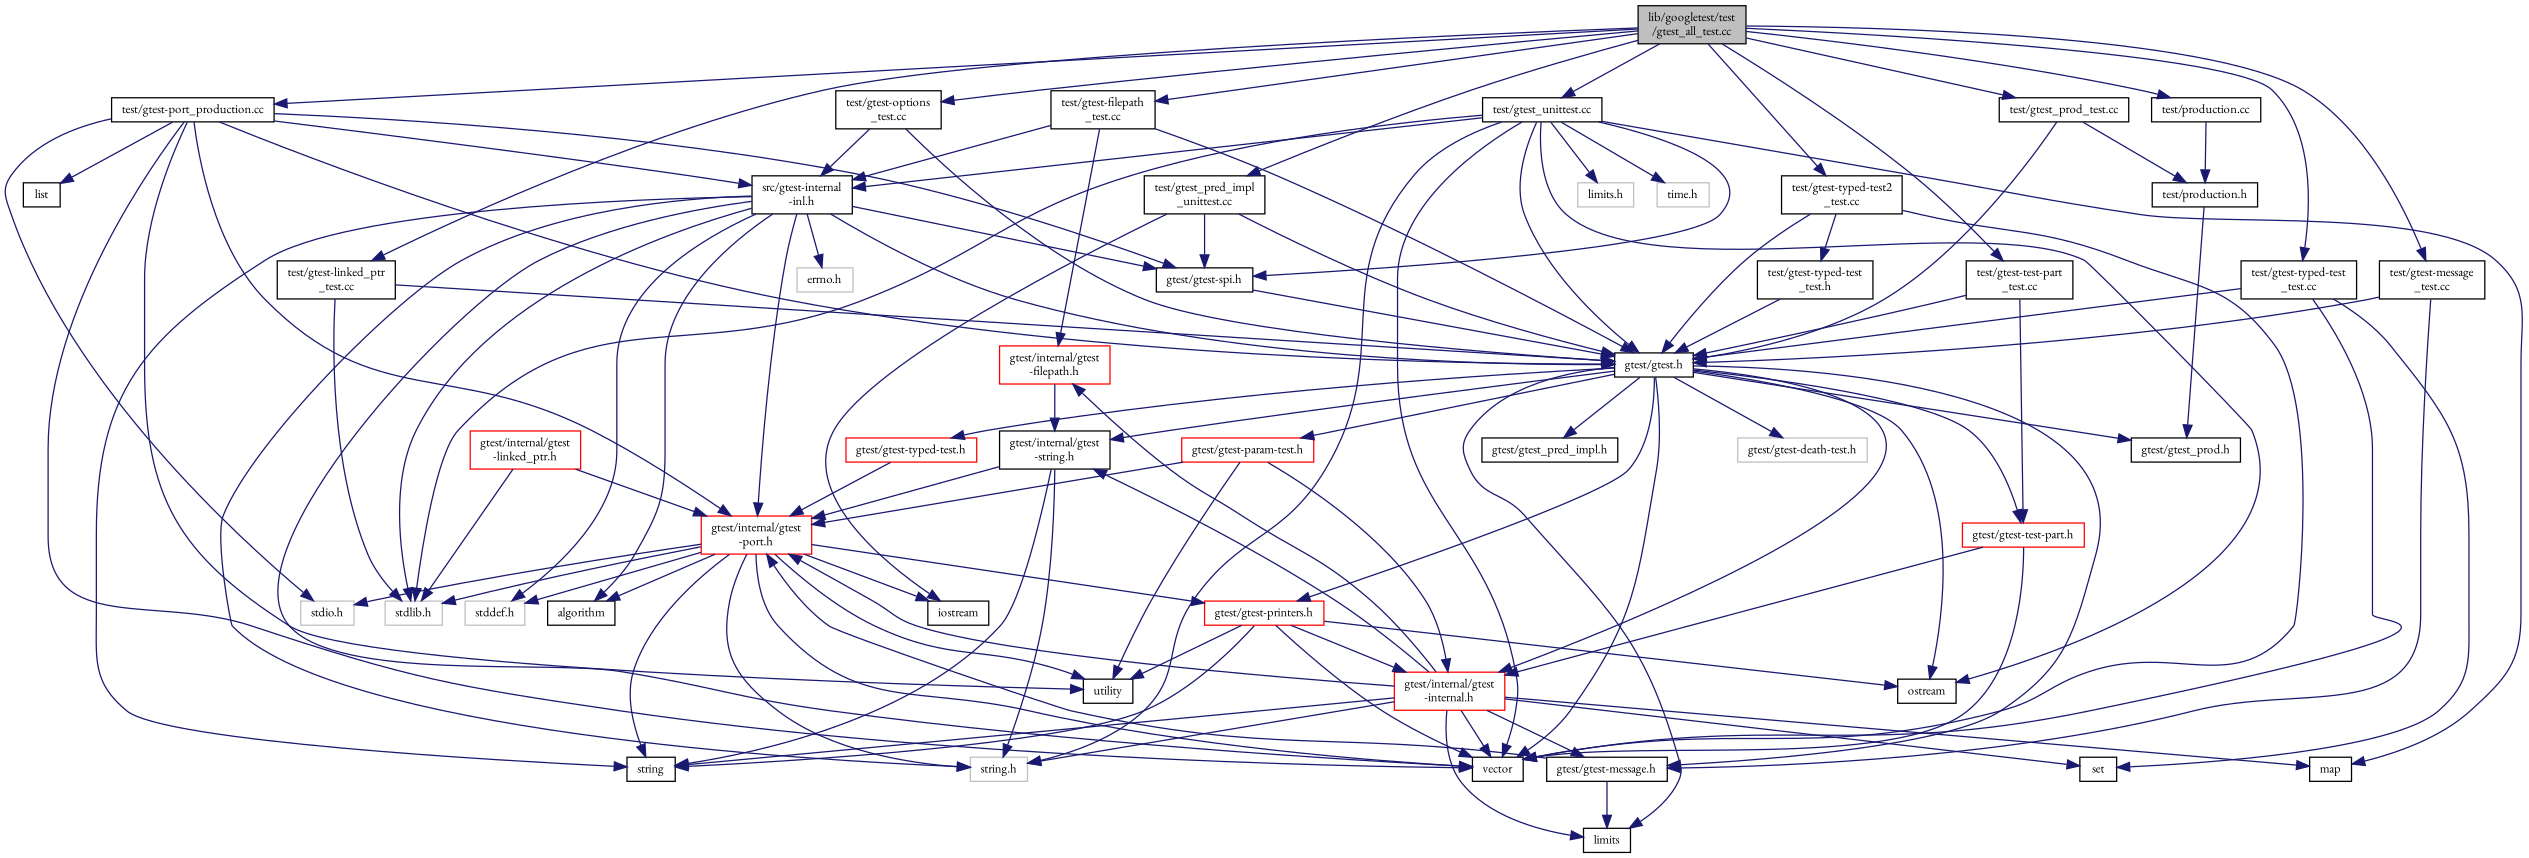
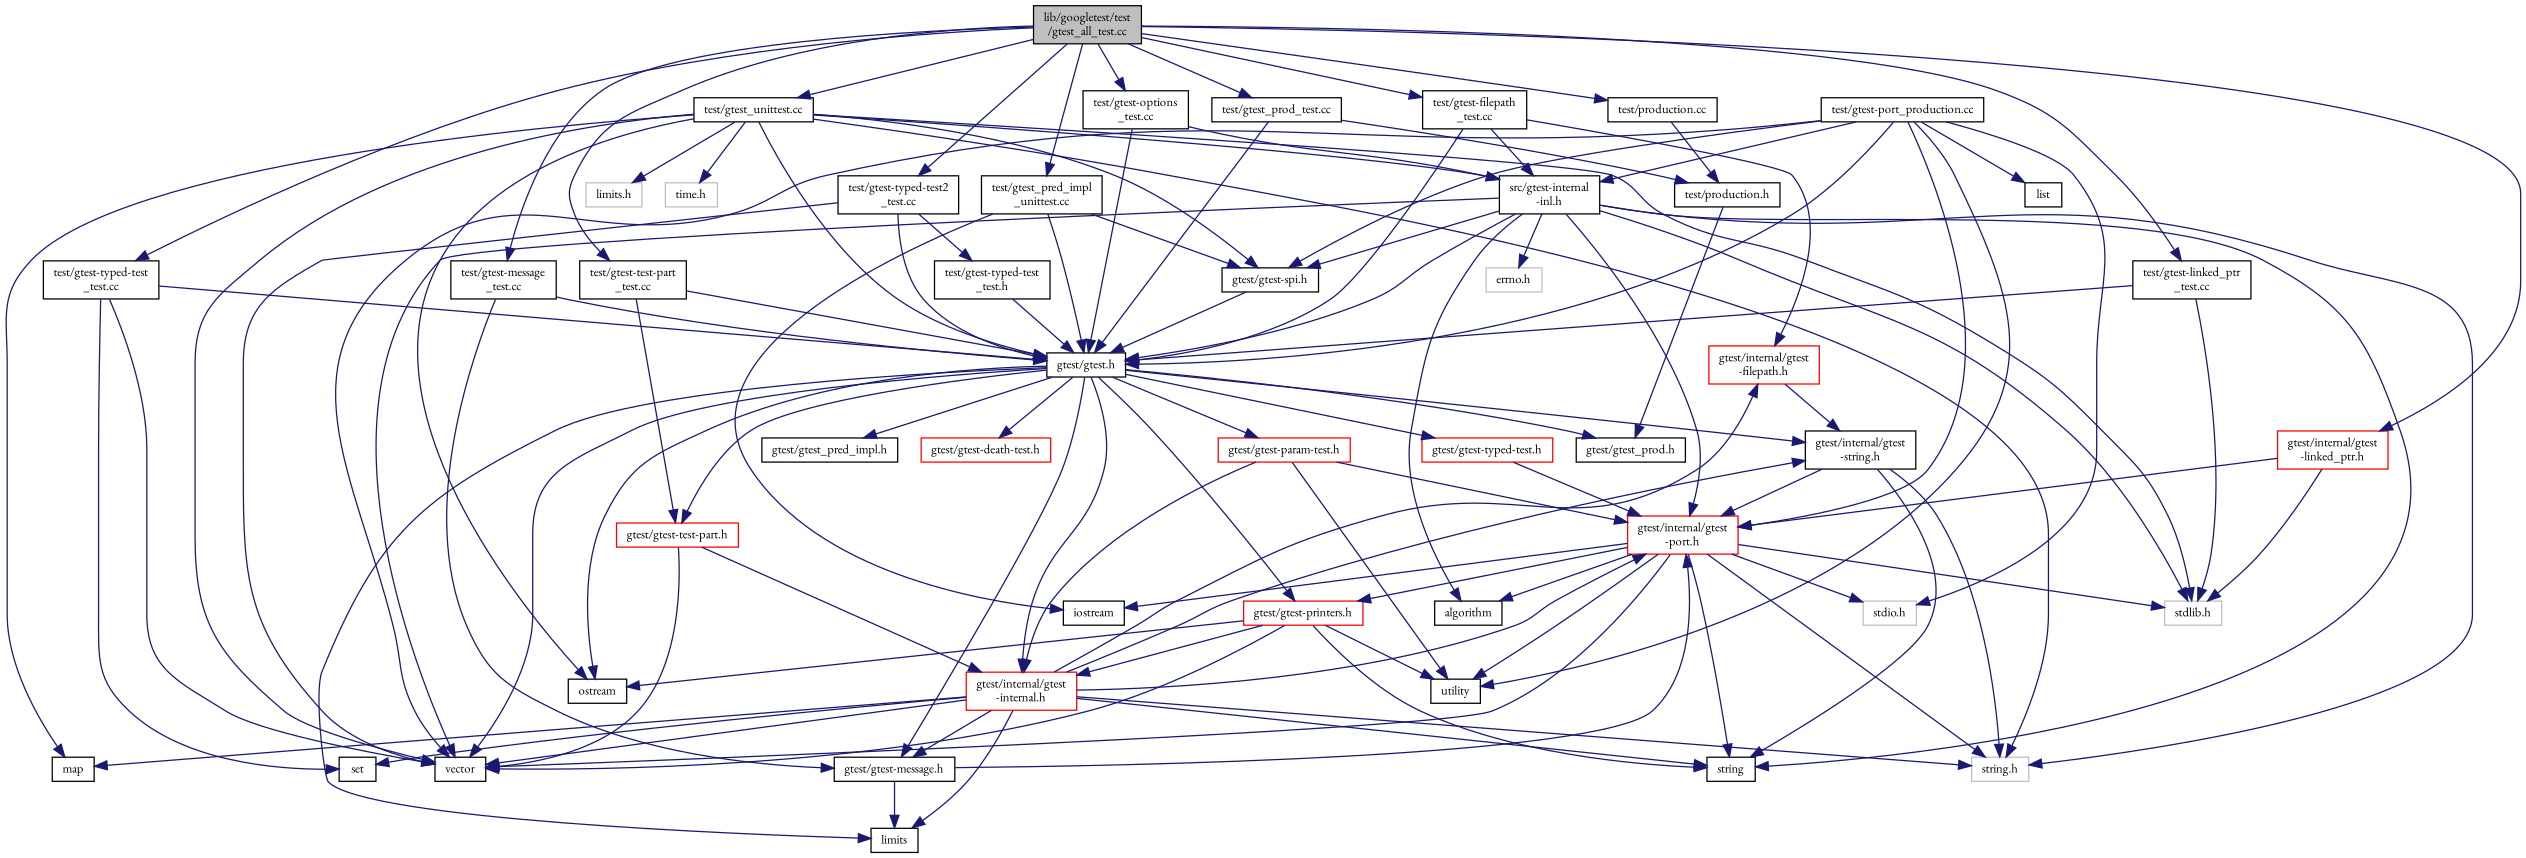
edge "lib/googletest/test /gtest_all_test.cc" -> "test/gtest-port_production.cc": now "lib/googletest/test /gtest_all_test.cc" -> "gtest/internal/gtest -linked_ptr.h"
node "gtest/gtest-death-test.h": color grey75 -> red
node "stddef.h": removed
